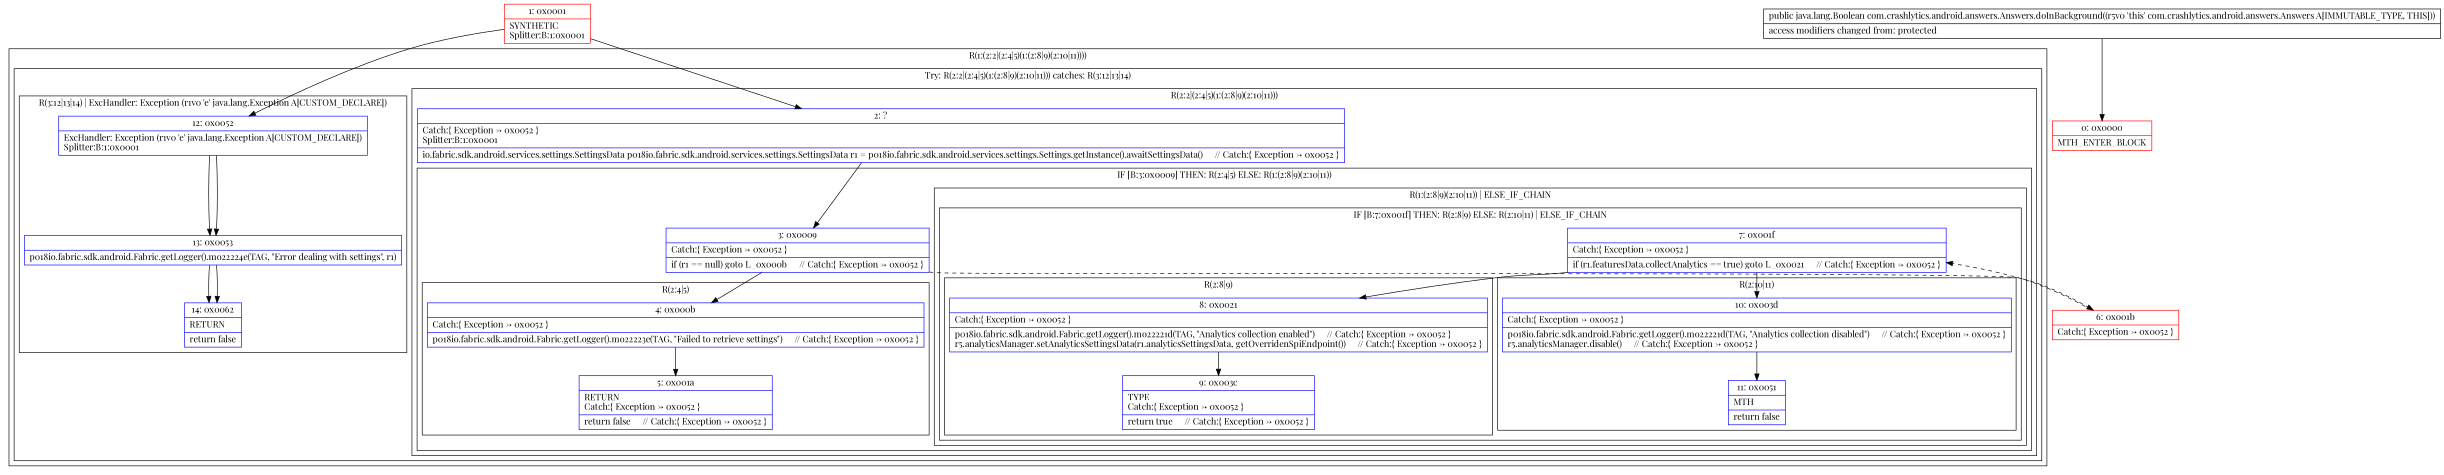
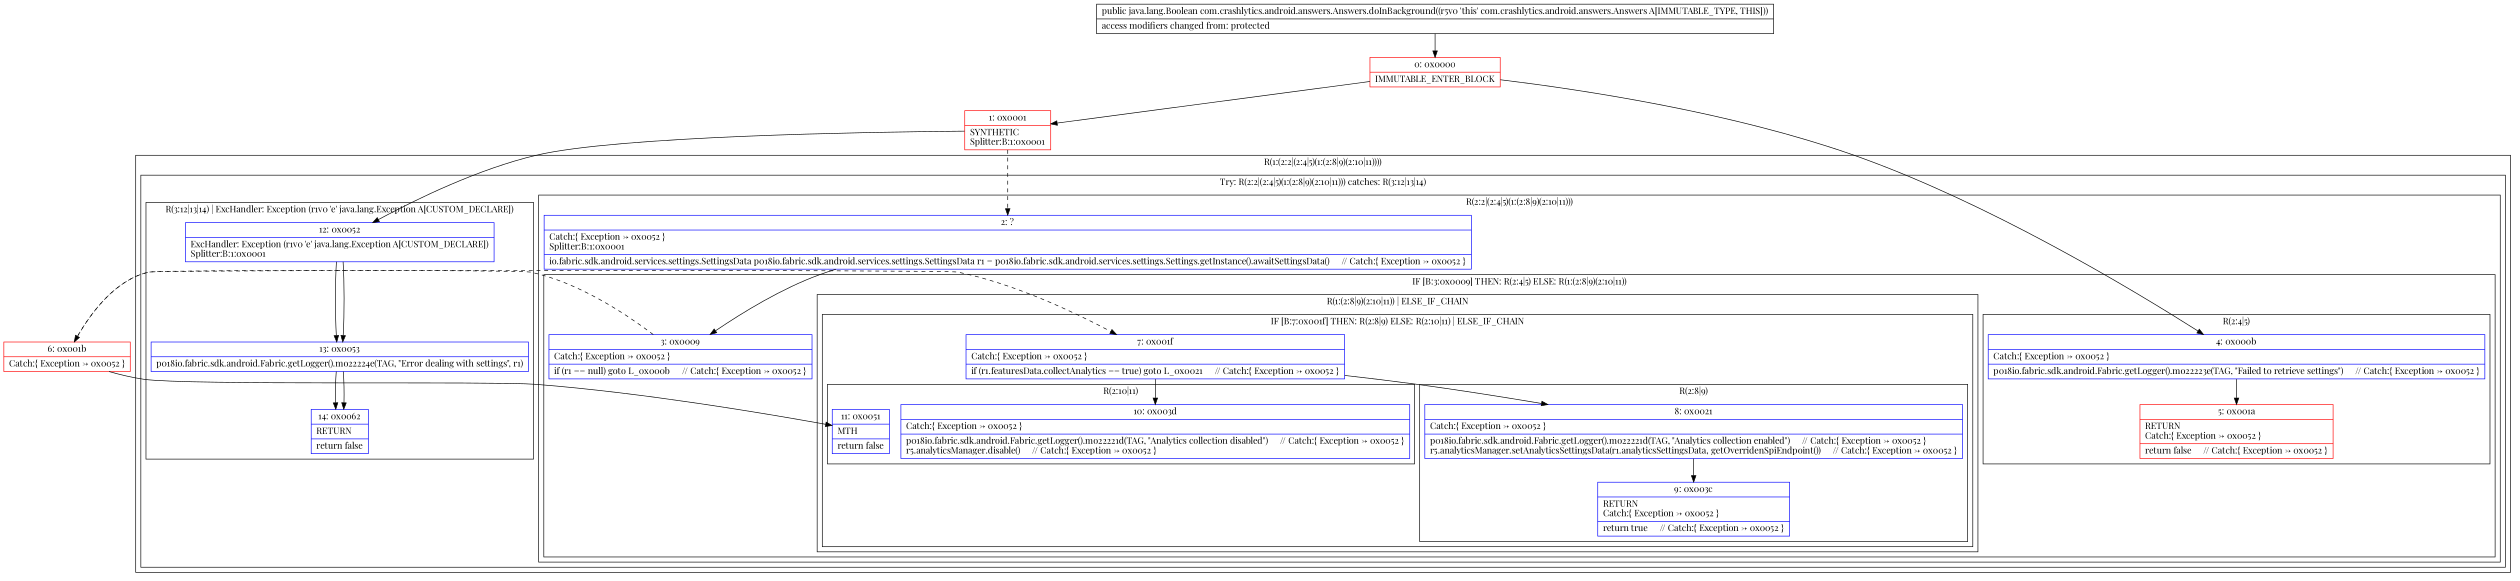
edge "1: 0x0001" -> "2: ?": style solid -> dashed
edge "0: 0x0000" -> "1: 0x0001": added
node "0: 0x0000": text "MTH_ENTER_BLOCK" -> "IMMUTABLE_ENTER_BLOCK"
edge "3: 0x0009" -> "4: 0x000b": now "0: 0x0000" -> "4: 0x000b"
edge "10: 0x003d" -> "11: 0x0051": now "6: 0x001b" -> "11: 0x0051"
node "9: 0x003c": text "TYPE" -> "RETURN"
node "5: 0x001a": color blue -> red
